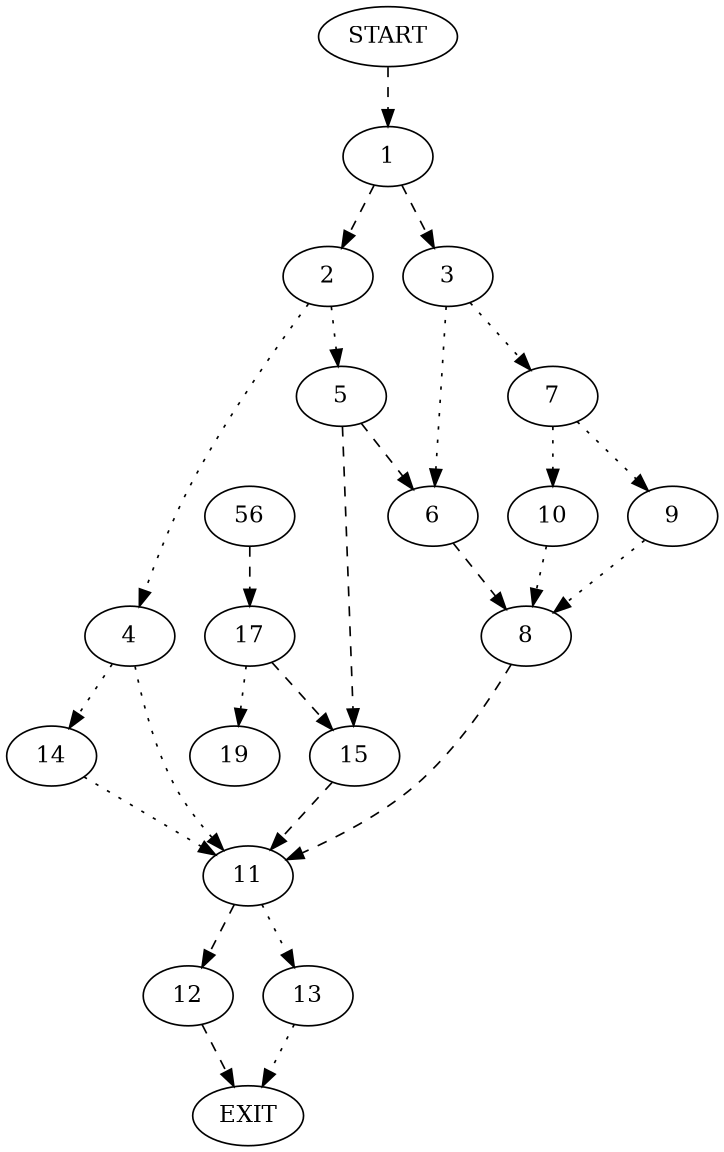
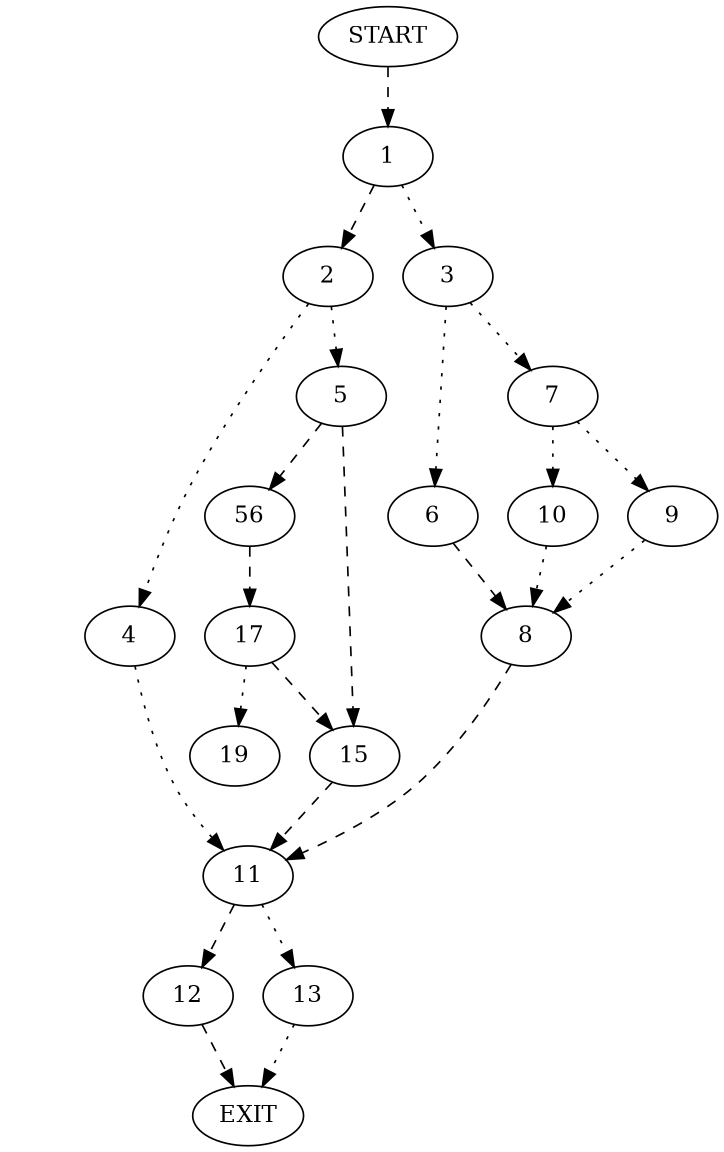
edge "1" -> "3": style dashed -> dotted
edge "5" -> "6": now "5" -> "56"
node "14": removed
